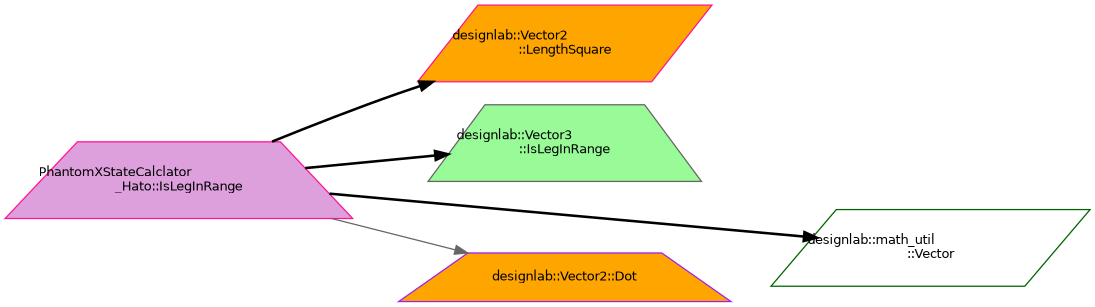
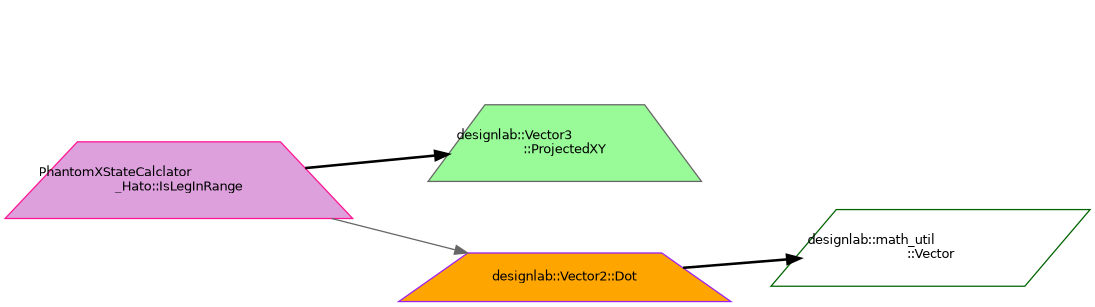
node "designlab::Vector2 ::LengthSquare": removed
node "designlab::Vector3 ::IsLegInRange": label "designlab::Vector3 ::IsLegInRange" -> "designlab::Vector3 ::ProjectedXY"
edge "PhantomXStateCalclator _Hato::IsLegInRange" -> "designlab::math_util ::Vector": now "designlab::Vector2::Dot" -> "designlab::math_util ::Vector"
